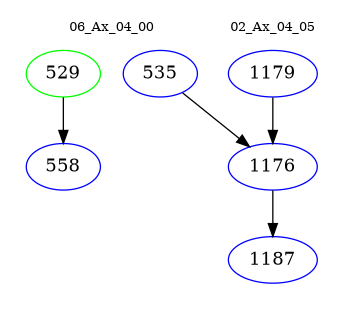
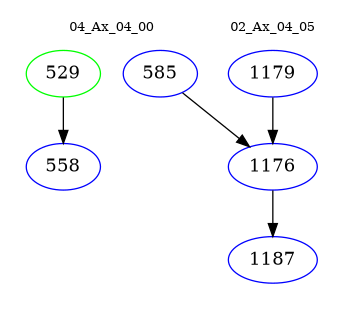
cluster "06_Ax_04_00": label "06_Ax_04_00" -> "04_Ax_04_00"
node "535": label "535" -> "585"
